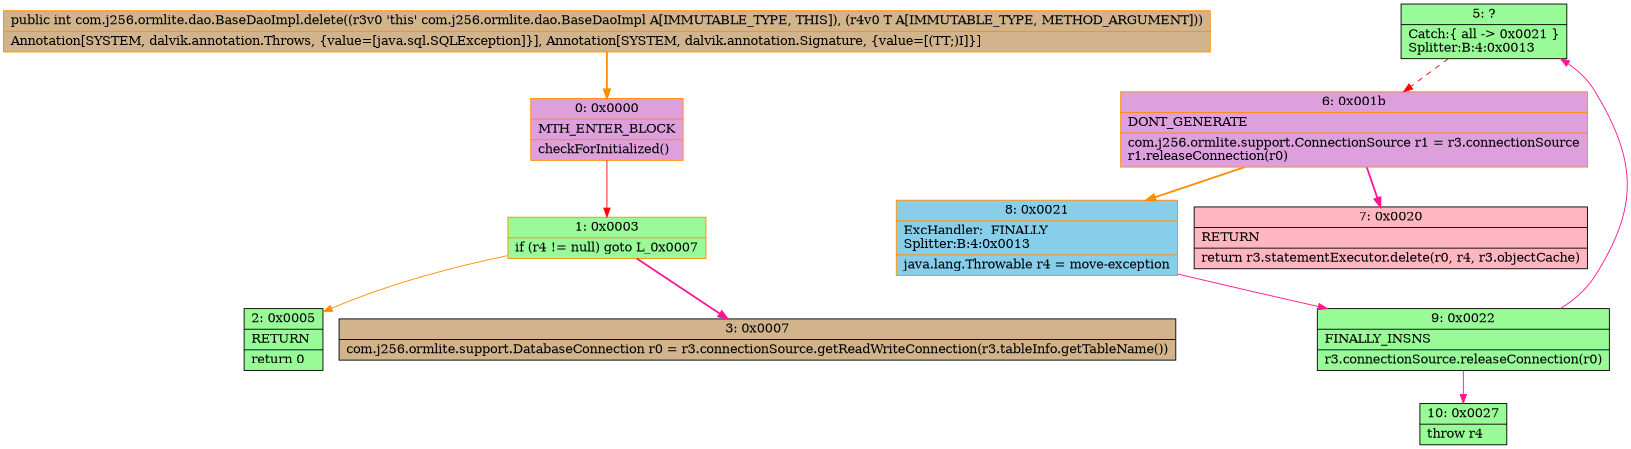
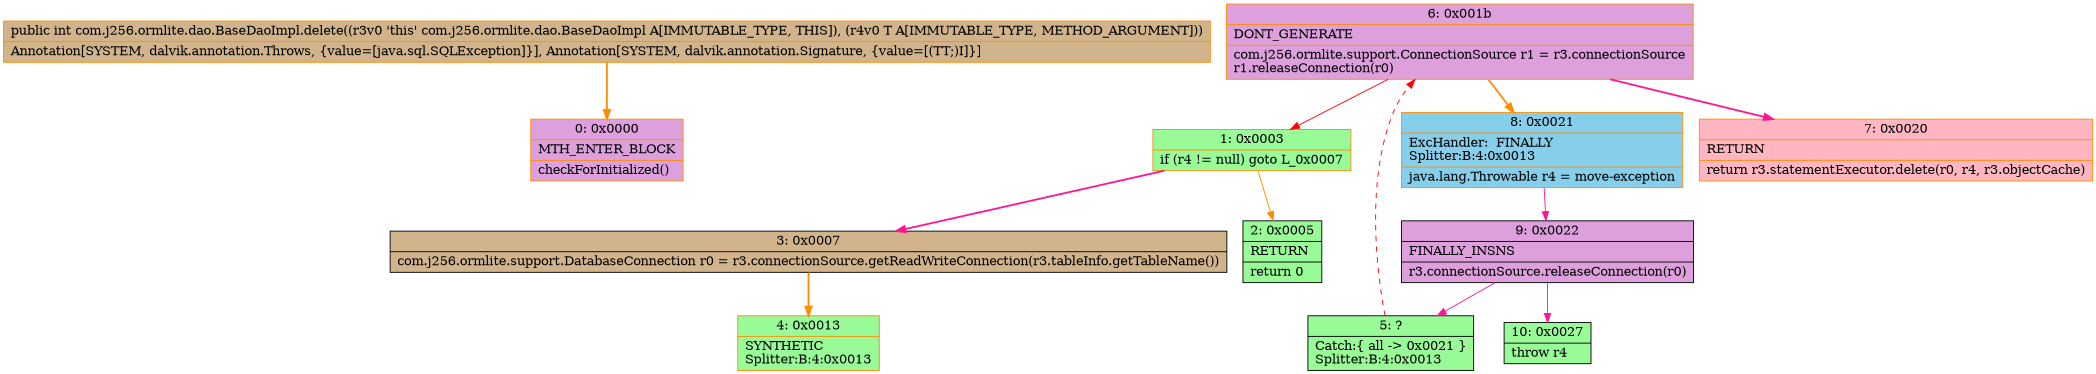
edge "0: 0x0000" -> "1: 0x0003": now "6: 0x001b" -> "1: 0x0003"
node "7: 0x0020": color black -> darkorange
node "9: 0x0022": fillcolor palegreen -> plum
node "4: 0x0013": added
